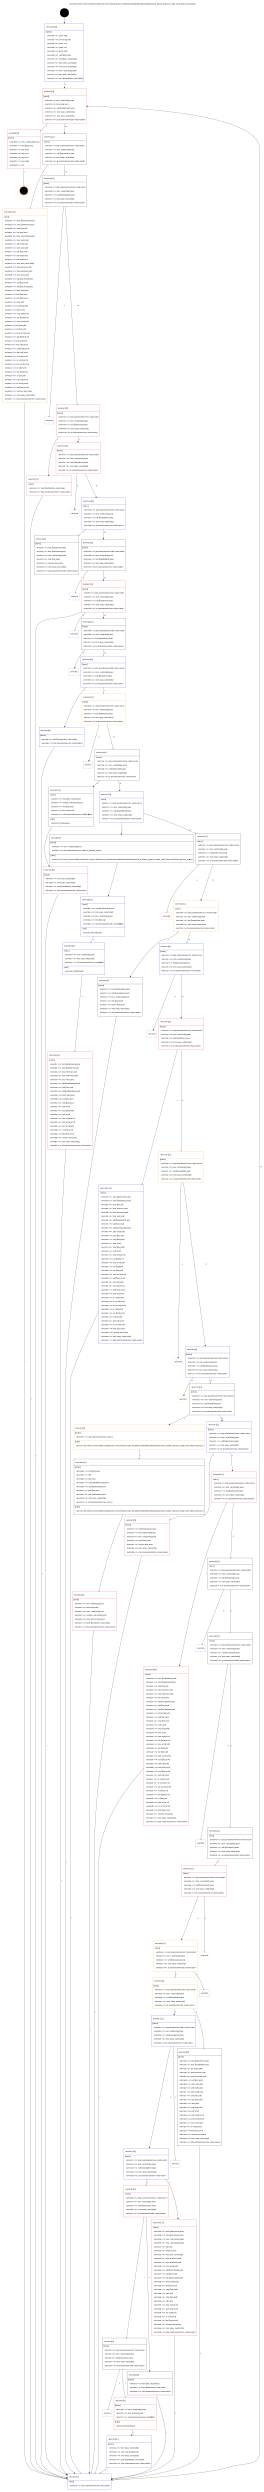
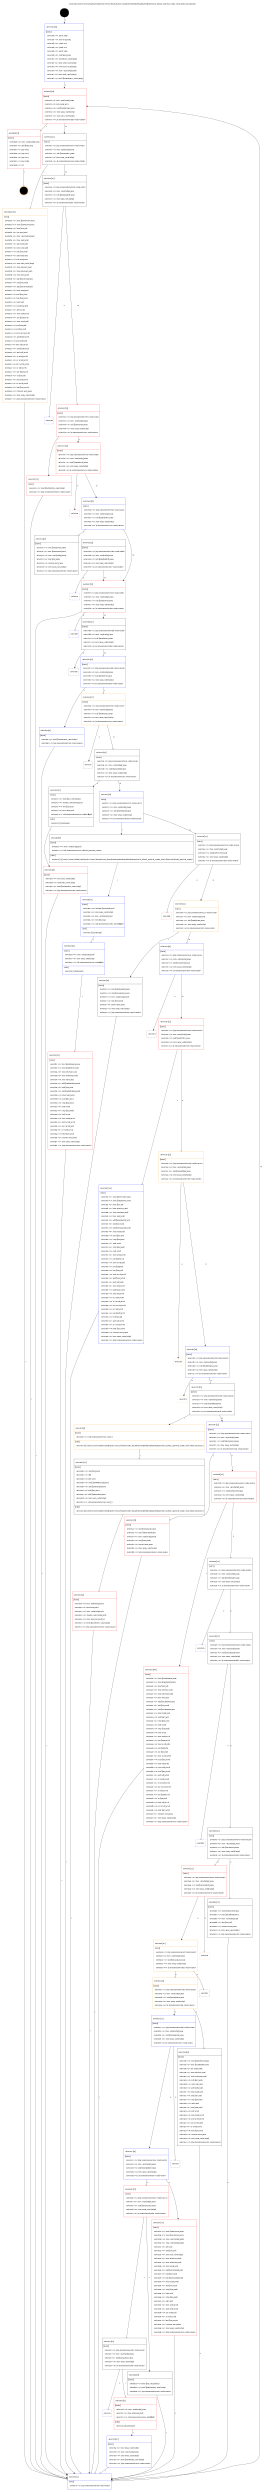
edge "0x40146d [25]" -> "0x401486 [25]": now "0x40146d [25]" -> "0x40149f [25]"
node "0x4018b0 [27]": added
